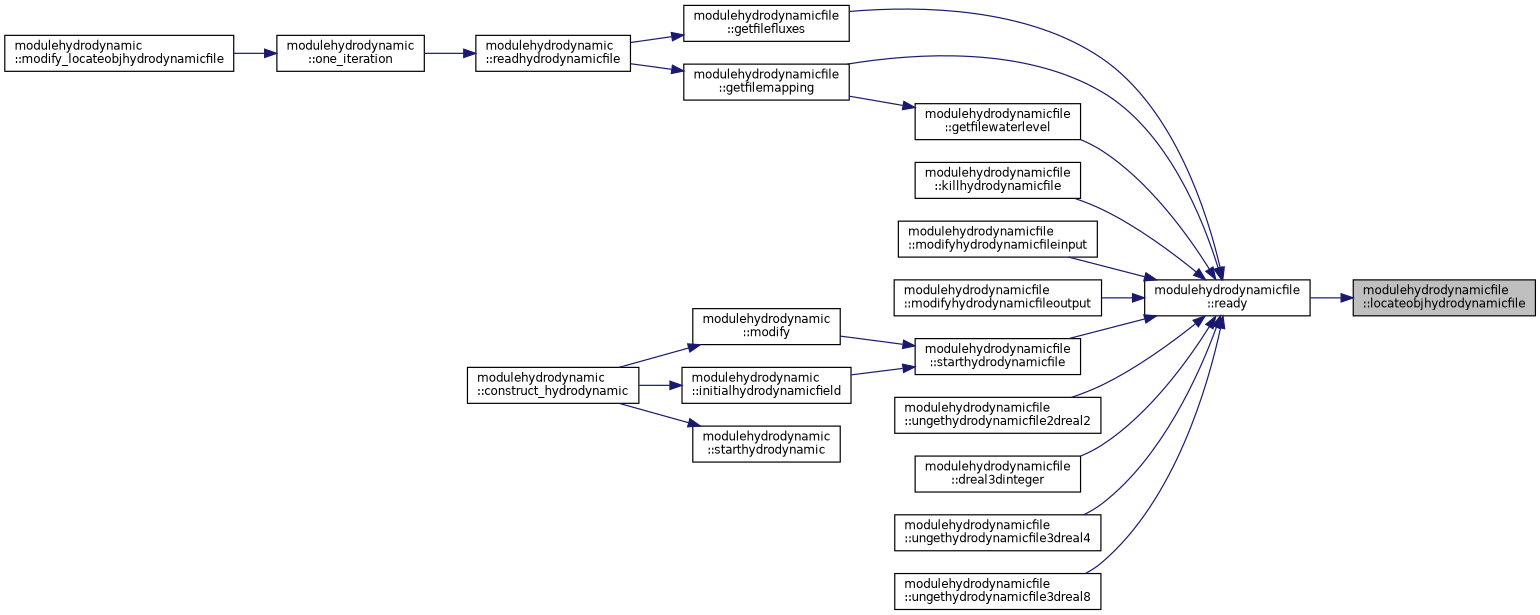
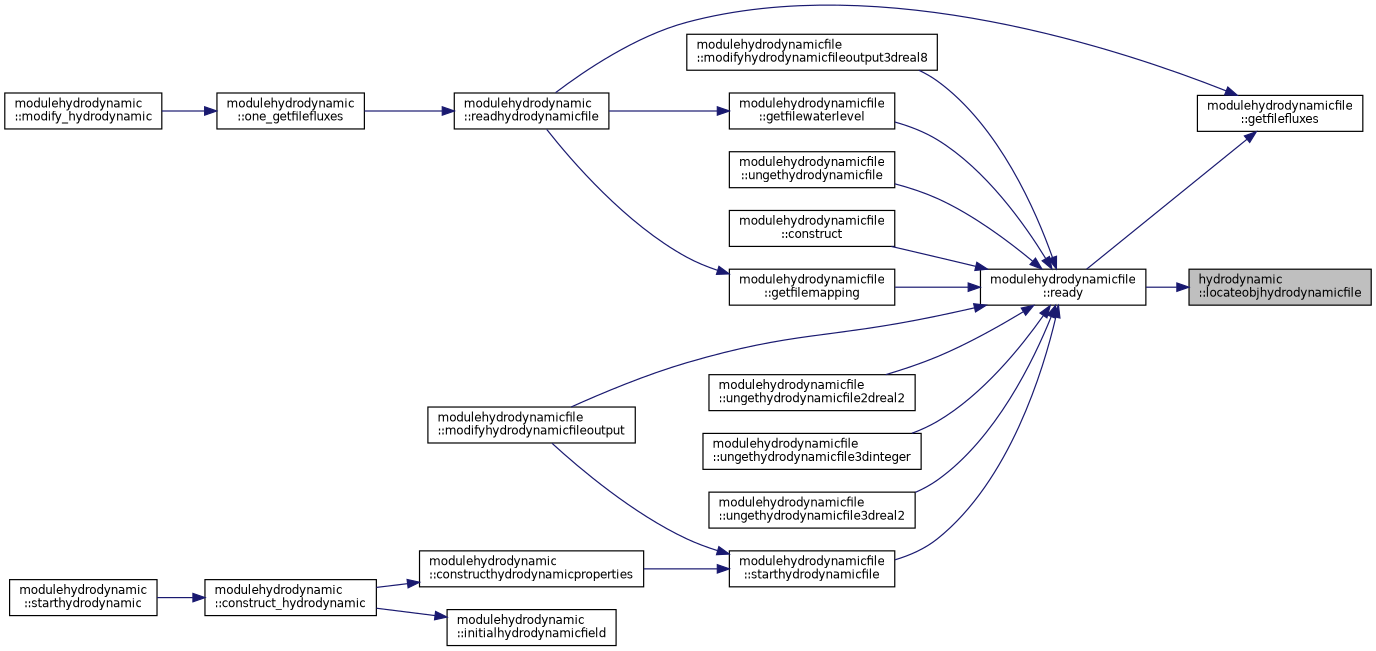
node "modulehydrodynamic ::modify_locateobjhydrodynamicfile": label "modulehydrodynamic ::modify_locateobjhydrodynamicfile" -> "modulehydrodynamic ::modify_hydrodynamic"
node "modulehydrodynamic ::one_iteration": label "modulehydrodynamic ::one_iteration" -> "modulehydrodynamic ::one_getfilefluxes"
edge "modulehydrodynamicfile ::getfilefluxes" -> "modulehydrodynamicfile ::ready": reversed
edge "modulehydrodynamicfile ::getfilemapping" -> "modulehydrodynamicfile ::getfilewaterlevel": now "modulehydrodynamic ::readhydrodynamicfile" -> "modulehydrodynamicfile ::getfilewaterlevel"
node "modulehydrodynamicfile ::killhydrodynamicfile": label "modulehydrodynamicfile ::killhydrodynamicfile" -> "modulehydrodynamicfile ::ungethydrodynamicfile"
node "modulehydrodynamicfile ::modifyhydrodynamicfileinput": label "modulehydrodynamicfile ::modifyhydrodynamicfileinput" -> "modulehydrodynamicfile ::construct"
node "modulehydrodynamicfile ::locateobjhydrodynamicfile": label "modulehydrodynamicfile ::locateobjhydrodynamicfile" -> "hydrodynamic ::locateobjhydrodynamicfile"
node "modulehydrodynamic ::modify": label "modulehydrodynamic ::modify" -> "modulehydrodynamic ::constructhydrodynamicproperties"
edge "modulehydrodynamic ::initialhydrodynamicfield" -> "modulehydrodynamicfile ::starthydrodynamicfile": now "modulehydrodynamicfile ::modifyhydrodynamicfileoutput" -> "modulehydrodynamicfile ::starthydrodynamicfile"
edge "modulehydrodynamic ::construct_hydrodynamic" -> "modulehydrodynamic ::starthydrodynamic": reversed
node "modulehydrodynamicfile ::dreal3dinteger": label "modulehydrodynamicfile ::dreal3dinteger" -> "modulehydrodynamicfile ::ungethydrodynamicfile3dinteger"
node "modulehydrodynamicfile ::ungethydrodynamicfile3dreal4": label "modulehydrodynamicfile ::ungethydrodynamicfile3dreal4" -> "modulehydrodynamicfile ::ungethydrodynamicfile3dreal2"
node "modulehydrodynamicfile ::ungethydrodynamicfile3dreal8": label "modulehydrodynamicfile ::ungethydrodynamicfile3dreal8" -> "modulehydrodynamicfile ::modifyhydrodynamicfileoutput3dreal8"
